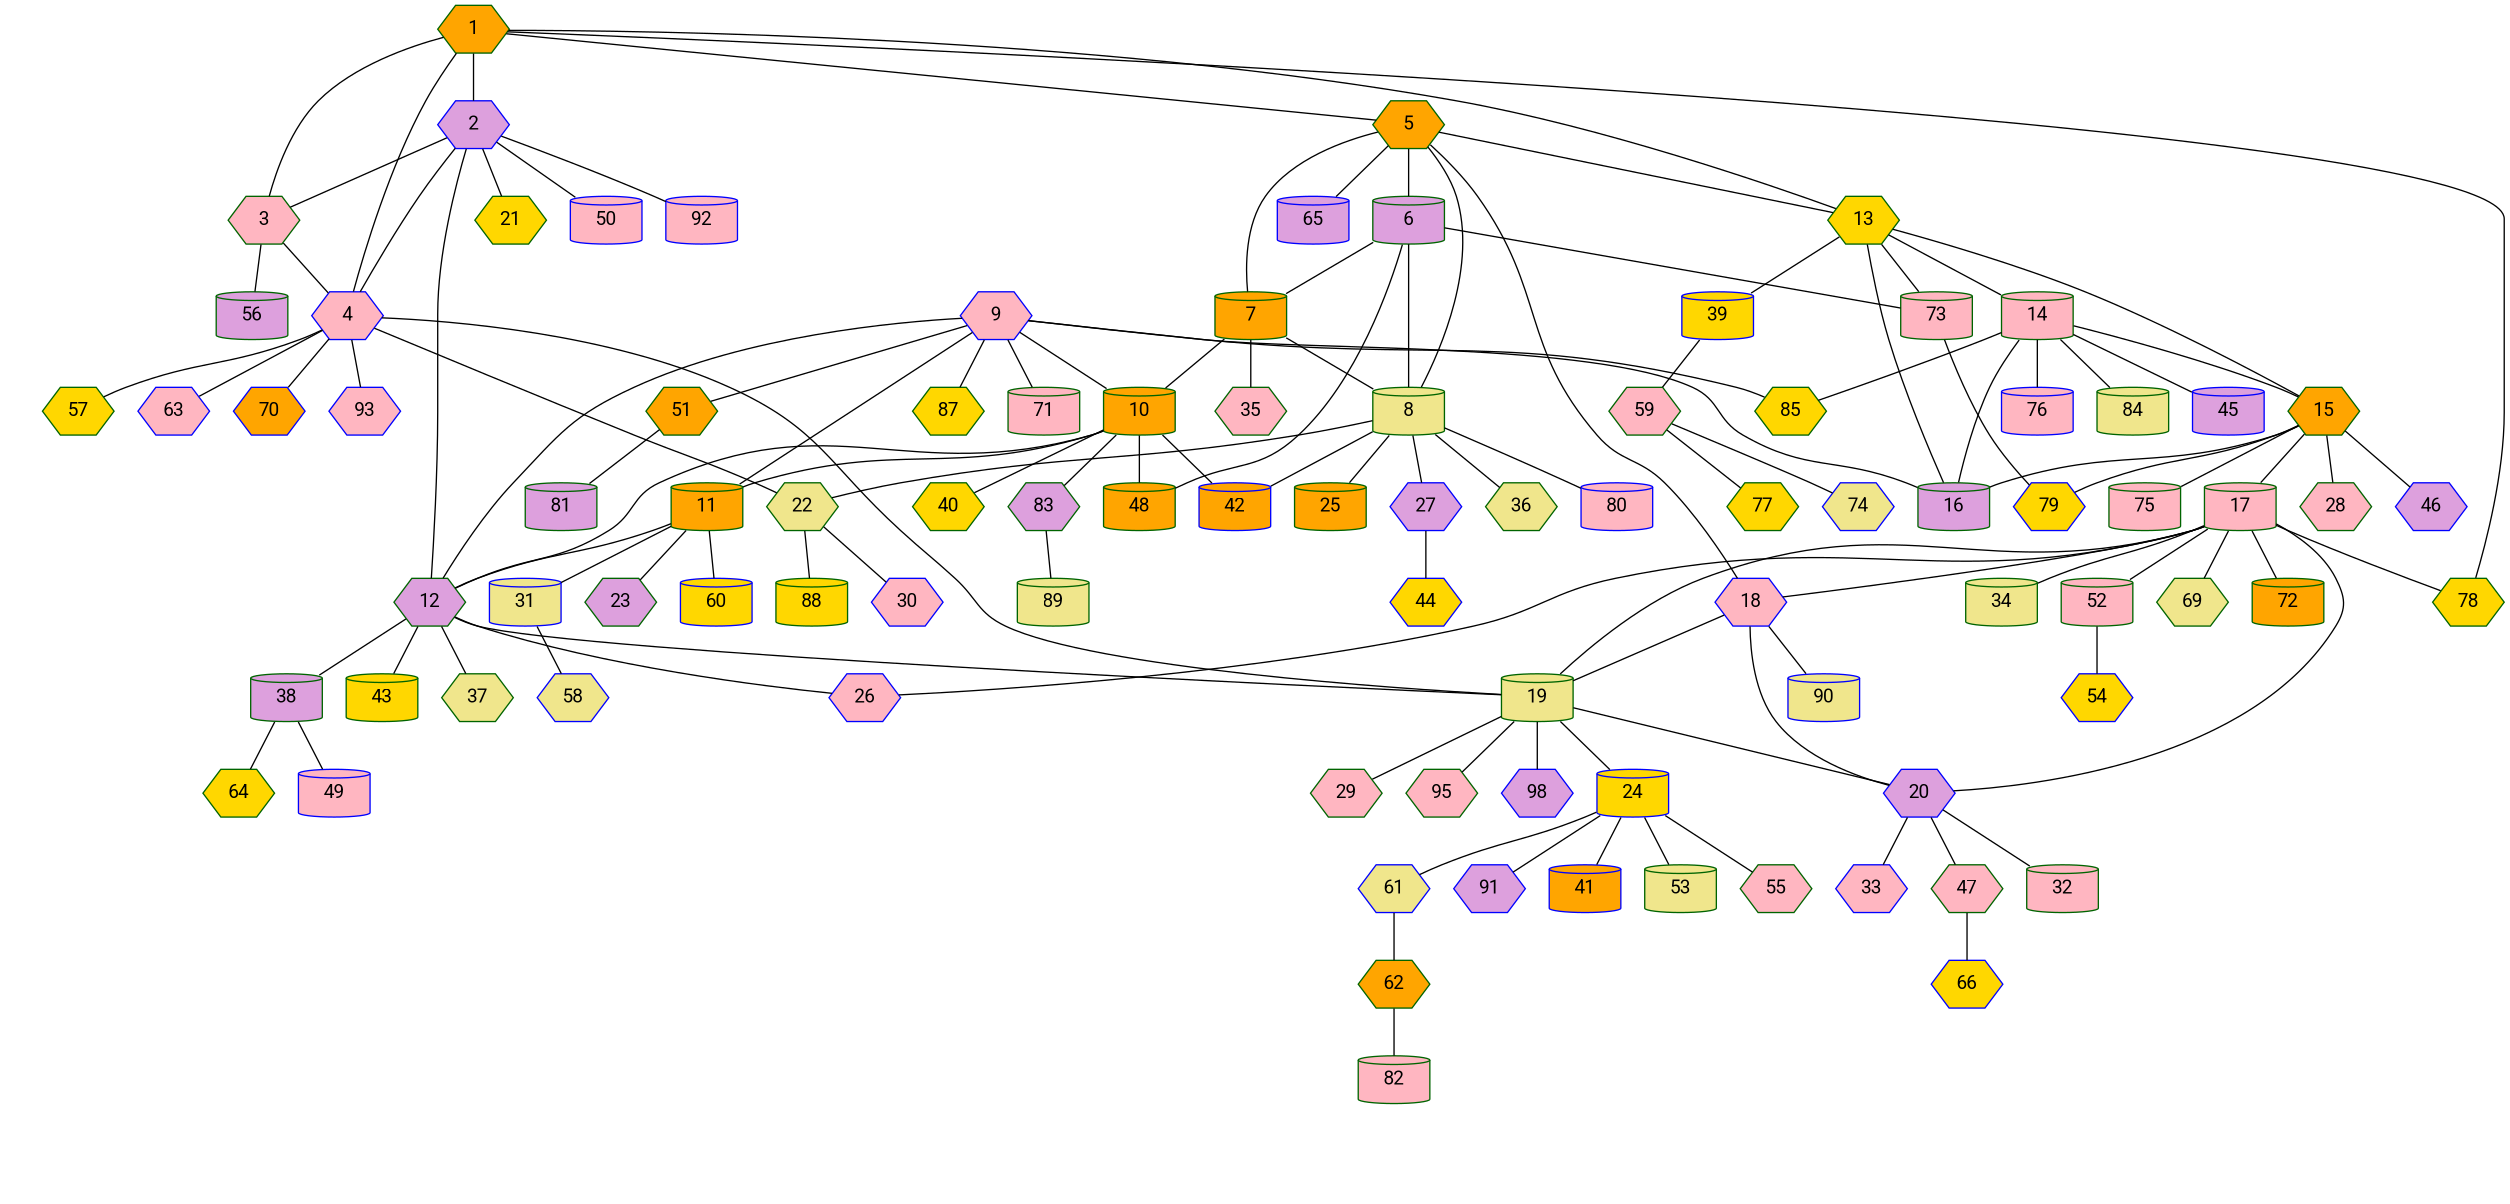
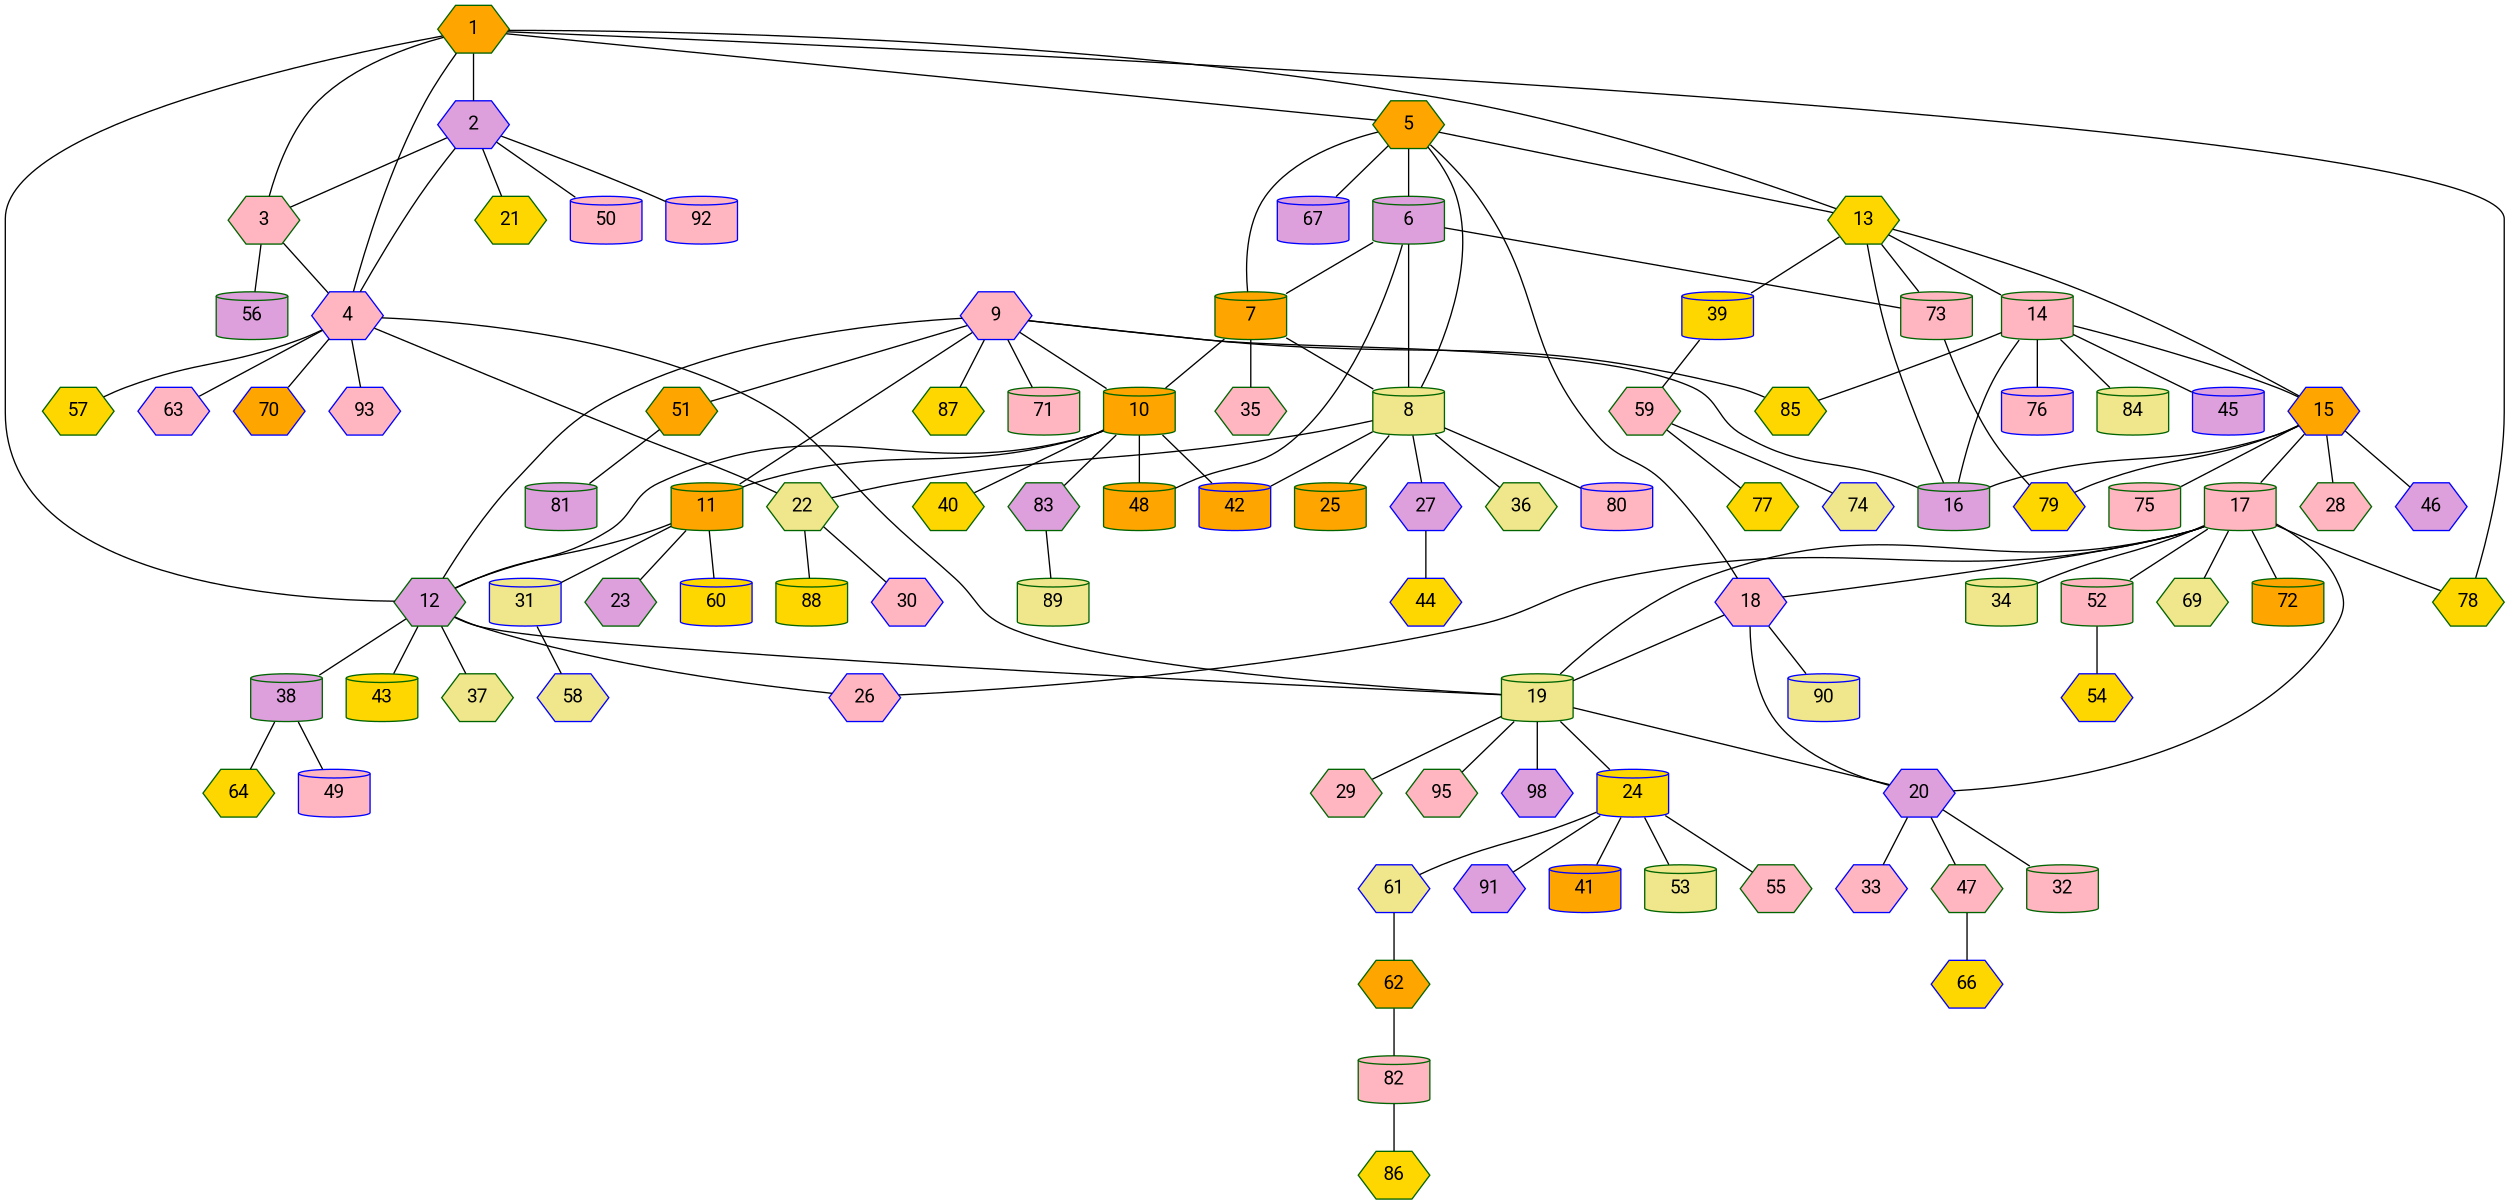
node "65": label "65" -> "67"
edge "2" -- "12": now "1" -- "12"
node "15": color darkgreen -> blue
node "86": added
